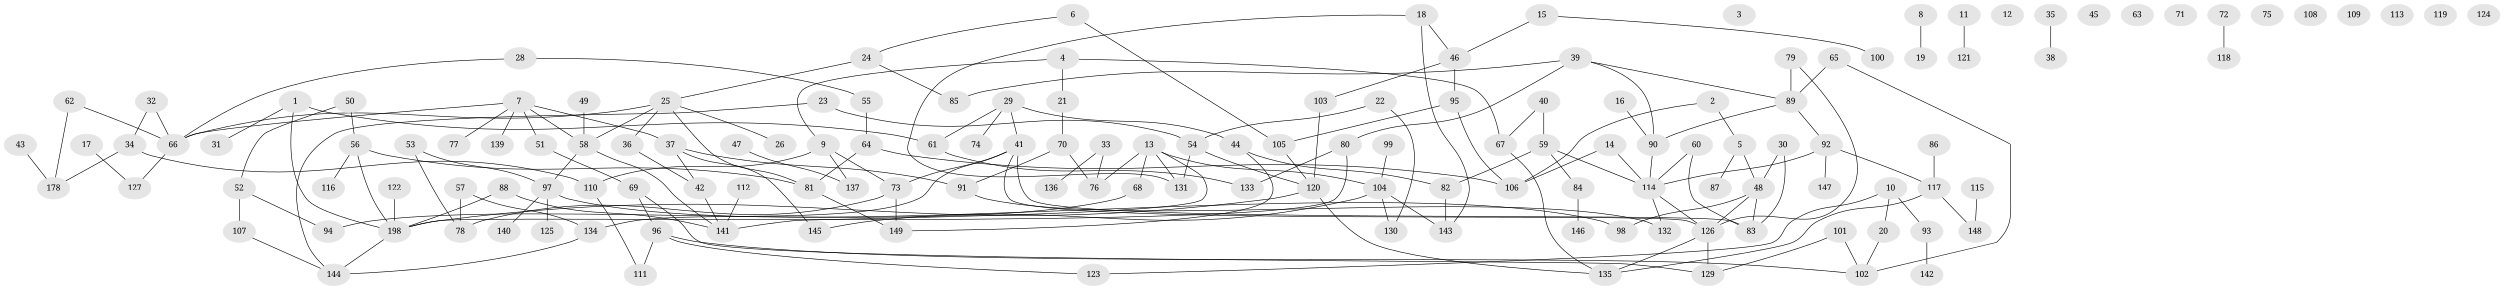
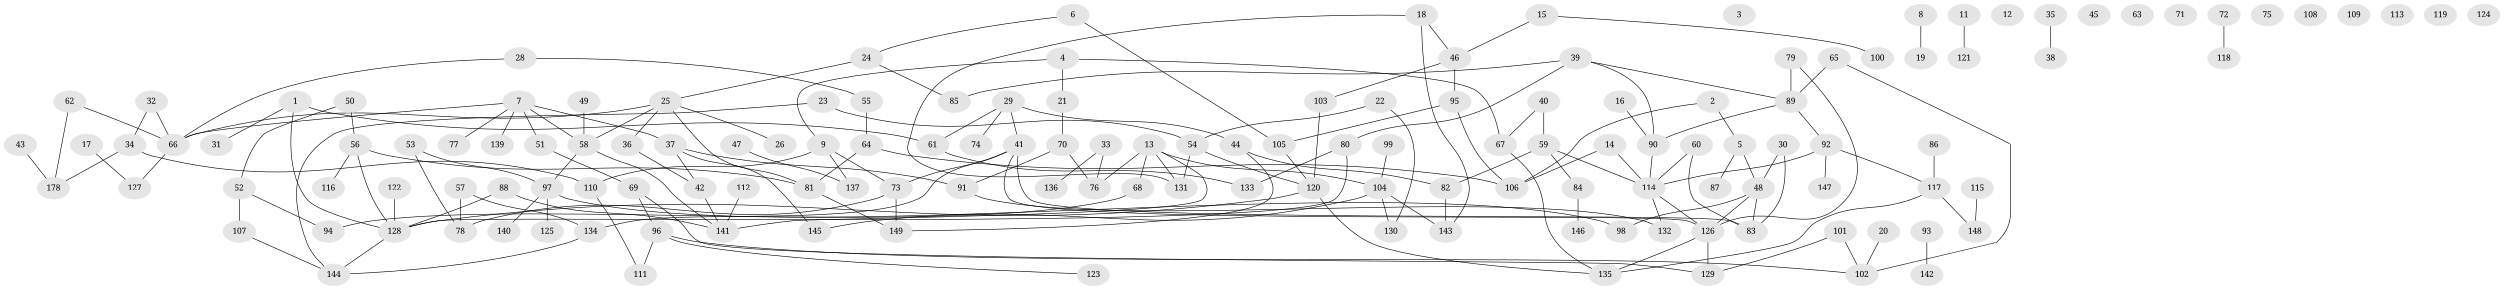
node "10": removed
node "198": label "198" -> "128"
